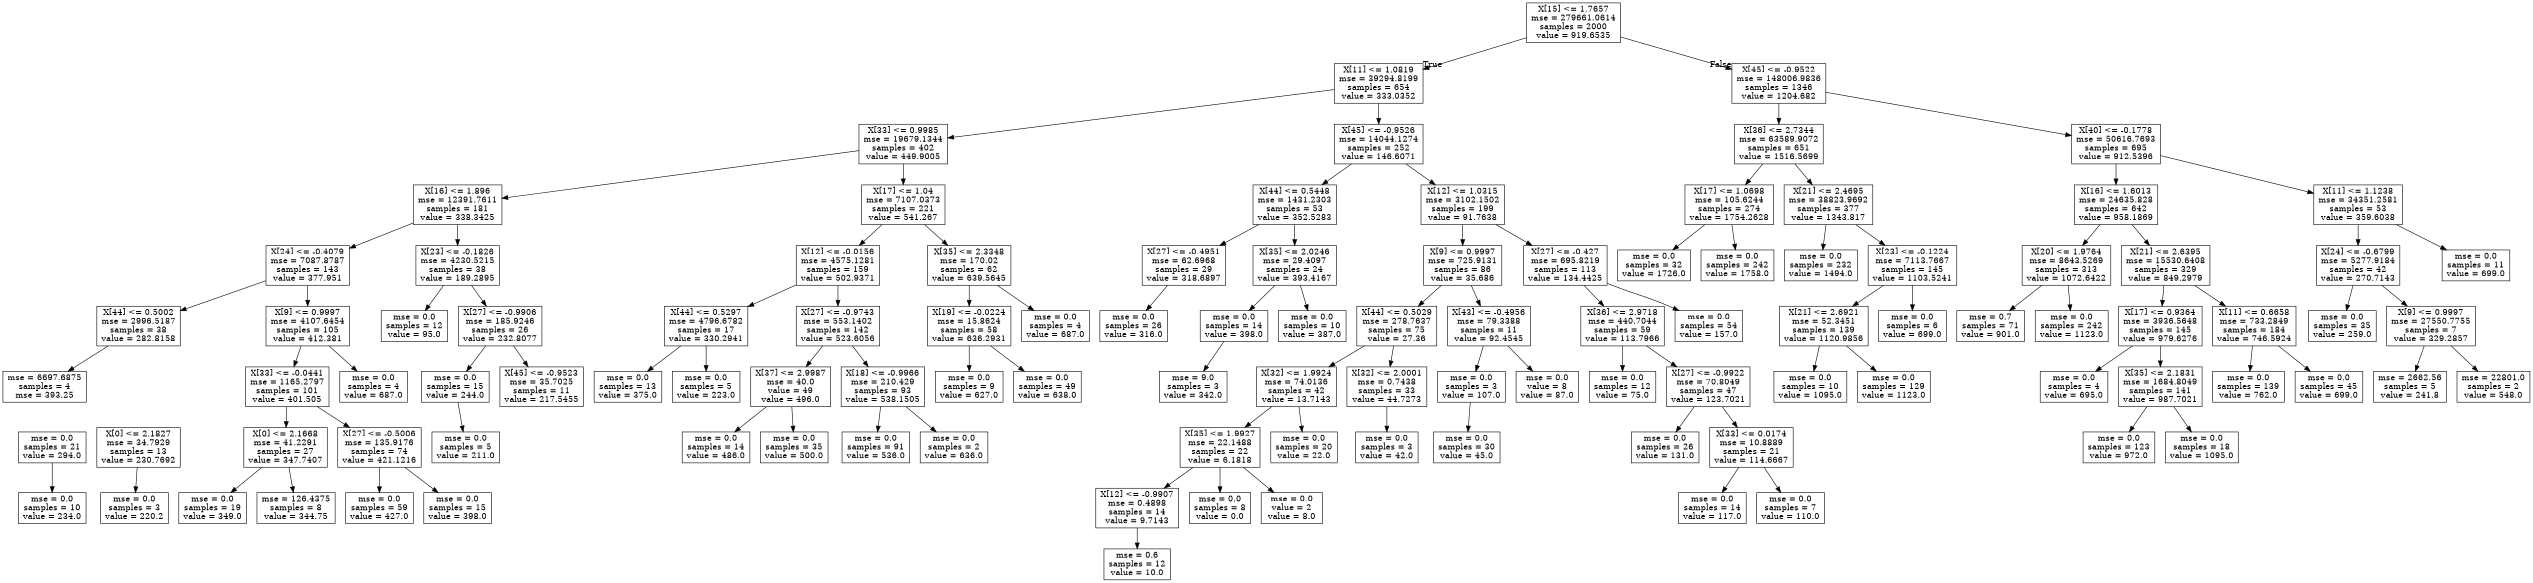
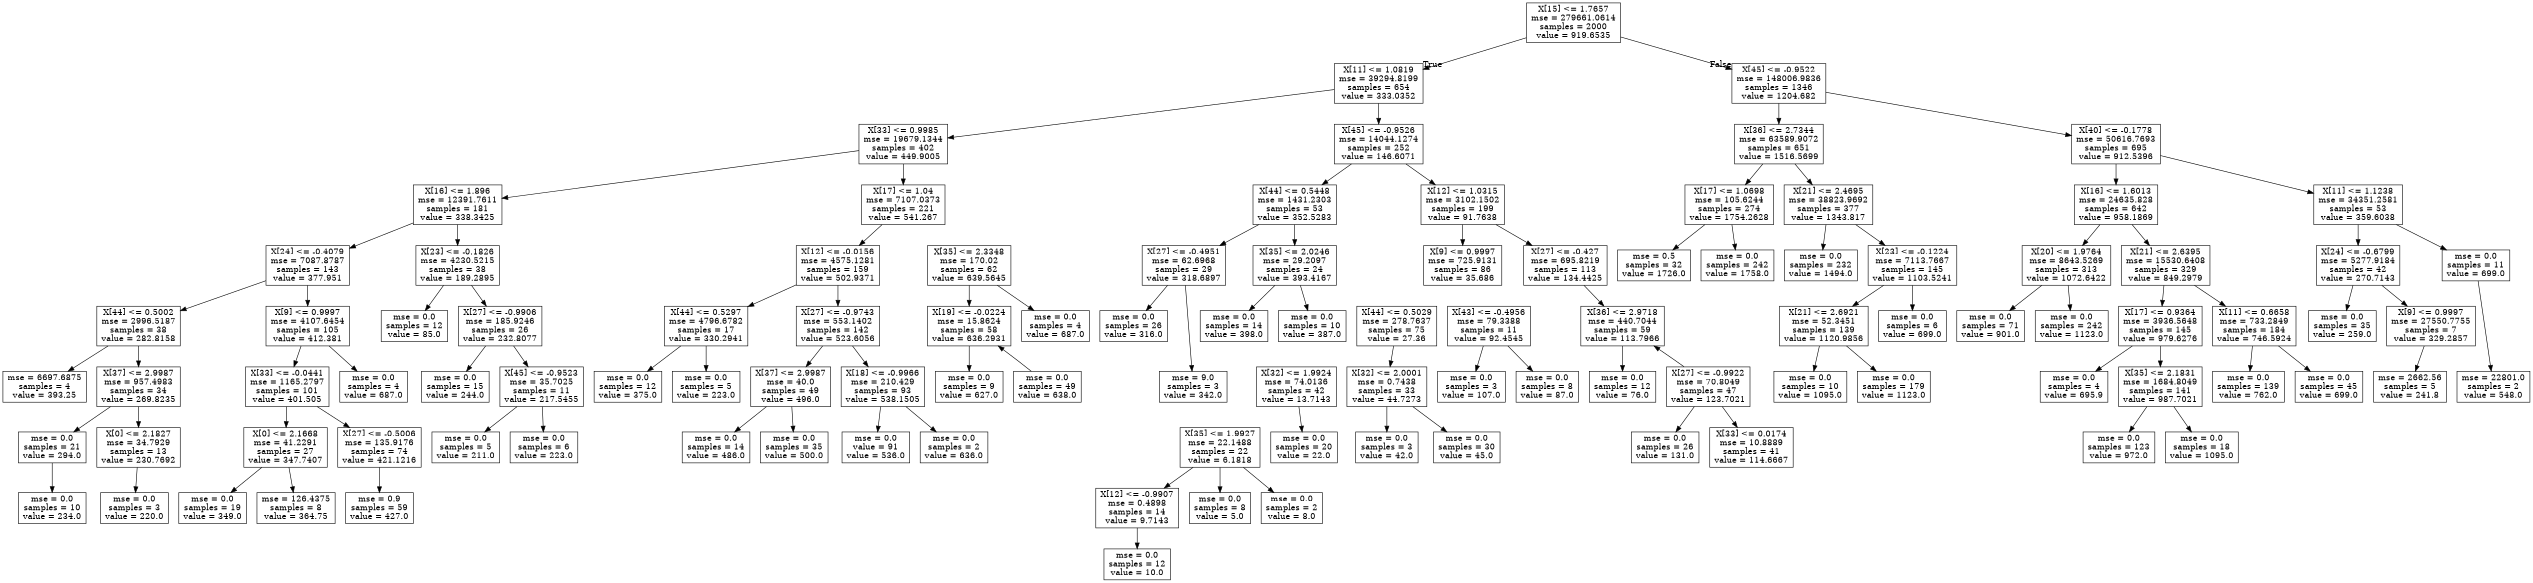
edge "X[17] <= 1.04 mse = 7107.0373 samples = 221 value = 541.267" -> "X[35] <= 2.3348 mse = 170.02 samples = 62 value = 639.5645": removed
node "X[35] <= 2.0246 mse = 29.4097 samples = 24 value = 393.4167": label "X[35] <= 2.0246 mse = 29.4097 samples = 24 value = 393.4167" -> "X[35] <= 2.0246 mse = 29.2097 samples = 24 value = 393.4167"
node "mse = 0.0 samples = 32 value = 1726.0": label "mse = 0.0 samples = 32 value = 1726.0" -> "mse = 0.5 samples = 32 value = 1726.0"
edge "X[9] <= 0.9997 mse = 725.9131 samples = 86 value = 35.686" -> "X[43] <= -0.4956 mse = 79.3388 samples = 11 value = 92.4545": removed
edge "X[9] <= 0.9997 mse = 725.9131 samples = 86 value = 35.686" -> "X[44] <= 0.5029 mse = 278.7637 samples = 75 value = 27.36": removed
node "mse = 0.0 samples = 12 value = 95.0": label "mse = 0.0 samples = 12 value = 95.0" -> "mse = 0.0 samples = 12 value = 85.0"
node "mse = 0.0 samples = 54 value = 157.0": removed
node "mse = 0.7 samples = 71 value = 901.0": label "mse = 0.7 samples = 71 value = 901.0" -> "mse = 0.0 samples = 71 value = 901.0"
edge "mse = 0.0 samples = 14 value = 398.0" -> "mse = 9.0 samples = 3 value = 342.0": now "X[27] <= -0.4951 mse = 62.6968 samples = 29 value = 318.6897" -> "mse = 9.0 samples = 3 value = 342.0"
edge "X[44] <= 0.5029 mse = 278.7637 samples = 75 value = 27.36" -> "X[32] <= 1.9924 mse = 74.0136 samples = 42 value = 13.7143": removed
edge "X[36] <= 2.9718 mse = 440.7044 samples = 59 value = 113.7966" -> "X[27] <= -0.9922 mse = 70.8049 samples = 47 value = 123.7021": reversed
edge "X[19] <= -0.0224 mse = 15.8624 samples = 58 value = 636.2931" -> "mse = 0.0 samples = 49 value = 638.0": reversed
edge "X[9] <= 0.9997 mse = 27550.7755 samples = 7 value = 329.2857" -> "mse = 22801.0 samples = 2 value = 548.0": now "mse = 0.0 samples = 11 value = 699.0" -> "mse = 22801.0 samples = 2 value = 548.0"
node "mse = 6697.6875 samples = 4 mse = 393.25": label "mse = 6697.6875 samples = 4 mse = 393.25" -> "mse = 6697.6875 samples = 4 value = 393.25"
node "X[37] <= 2.9987 mse = 957.4983 samples = 34 value = 269.8235": added
node "mse = 0.0 samples = 13 value = 375.0": label "mse = 0.0 samples = 13 value = 375.0" -> "mse = 0.0 samples = 12 value = 375.0"
node "X[37] <= 2.9987 mse = 40.0 value = 49 value = 496.0": label "X[37] <= 2.9987 mse = 40.0 value = 49 value = 496.0" -> "X[37] <= 2.9987 mse = 40.0 samples = 49 value = 496.0"
node "mse = 0.0 value = 8 value = 87.0": label "mse = 0.0 value = 8 value = 87.0" -> "mse = 0.0 samples = 8 value = 87.0"
node "mse = 0.0 samples = 12 value = 75.0": label "mse = 0.0 samples = 12 value = 75.0" -> "mse = 0.0 samples = 12 value = 76.0"
node "mse = 0.0 samples = 129 value = 1123.0": label "mse = 0.0 samples = 129 value = 1123.0" -> "mse = 0.0 samples = 179 value = 1123.0"
node "mse = 0.0 samples = 4 value = 695.0": label "mse = 0.0 samples = 4 value = 695.0" -> "mse = 0.0 samples = 4 value = 695.9"
edge "mse = 0.0 samples = 15 value = 244.0" -> "mse = 0.0 samples = 5 value = 211.0": now "X[45] <= -0.9523 mse = 35.7025 samples = 11 value = 217.5455" -> "mse = 0.0 samples = 5 value = 211.0"
edge "mse = 0.0 samples = 3 value = 107.0" -> "mse = 0.0 samples = 30 value = 45.0": now "X[32] <= 2.0001 mse = 0.7438 samples = 33 value = 44.7273" -> "mse = 0.0 samples = 30 value = 45.0"
edge "X[32] <= 1.9924 mse = 74.0136 samples = 42 value = 13.7143" -> "X[35] <= 1.9927 mse = 22.1488 samples = 22 value = 6.1818": removed
node "mse = 0.0 samples = 6 value = 223.0": added
node "mse = 0.0 samples = 91 value = 536.0": label "mse = 0.0 samples = 91 value = 536.0" -> "mse = 0.0 value = 91 value = 536.0"
node "X[33] <= 0.0174 mse = 10.8889 samples = 21 value = 114.6667": label "X[33] <= 0.0174 mse = 10.8889 samples = 21 value = 114.6667" -> "X[33] <= 0.0174 mse = 10.8889 samples = 41 value = 114.6667"
node "mse = 0.0 samples = 3 value = 220.2": label "mse = 0.0 samples = 3 value = 220.2" -> "mse = 0.0 samples = 3 value = 220.0"
node "mse = 126.4375 samples = 8 value = 344.75": label "mse = 126.4375 samples = 8 value = 344.75" -> "mse = 126.4375 samples = 8 value = 364.75"
node "mse = 0.0 samples = 59 value = 427.0": label "mse = 0.0 samples = 59 value = 427.0" -> "mse = 0.9 samples = 59 value = 427.0"
node "mse = 0.0 samples = 15 value = 398.0": removed
node "mse = 0.0 samples = 8 value = 0.0": label "mse = 0.0 samples = 8 value = 0.0" -> "mse = 0.0 samples = 8 value = 5.0"
node "mse = 0.0 value = 2 value = 8.0": label "mse = 0.0 value = 2 value = 8.0" -> "mse = 0.0 samples = 2 value = 8.0"
node "mse = 0.0 samples = 14 value = 117.0": removed
node "mse = 0.0 samples = 7 value = 110.0": removed
node "mse = 0.6 samples = 12 value = 10.0": label "mse = 0.6 samples = 12 value = 10.0" -> "mse = 0.0 samples = 12 value = 10.0"
